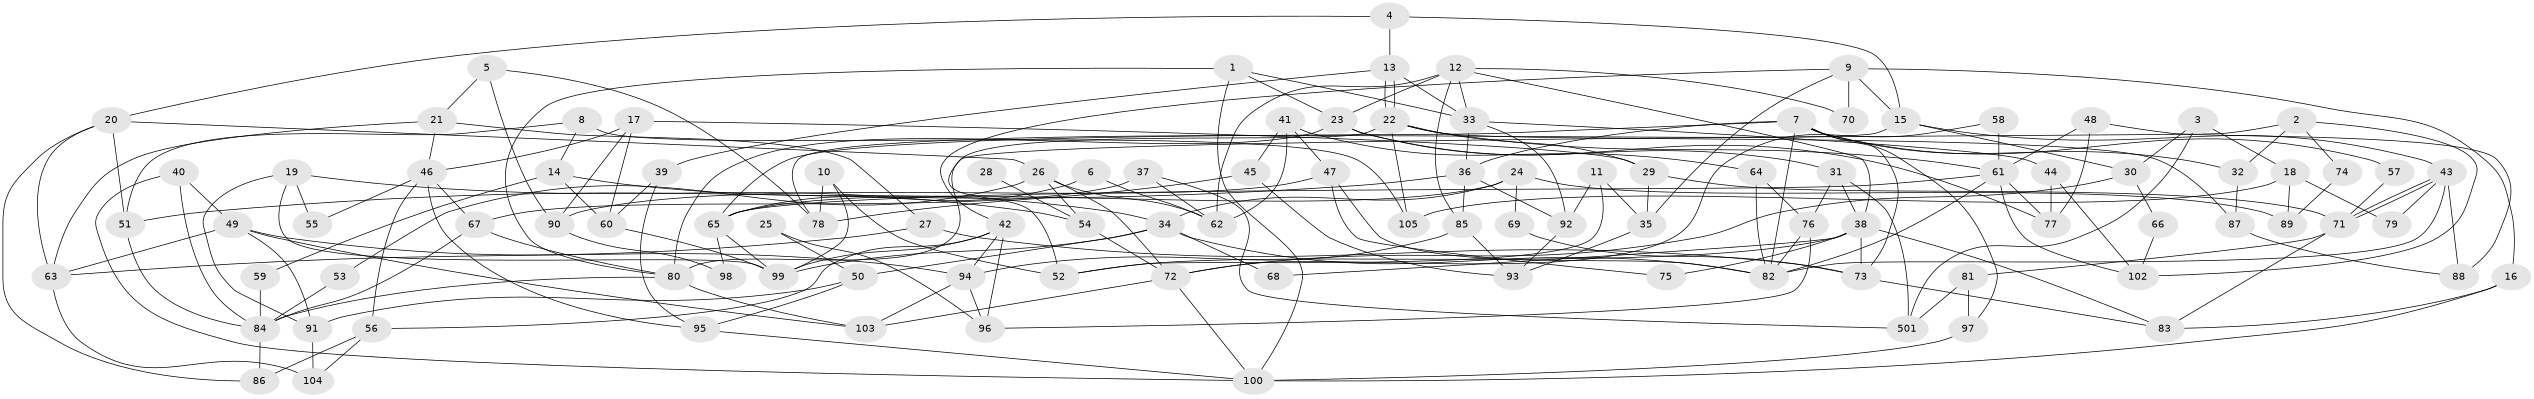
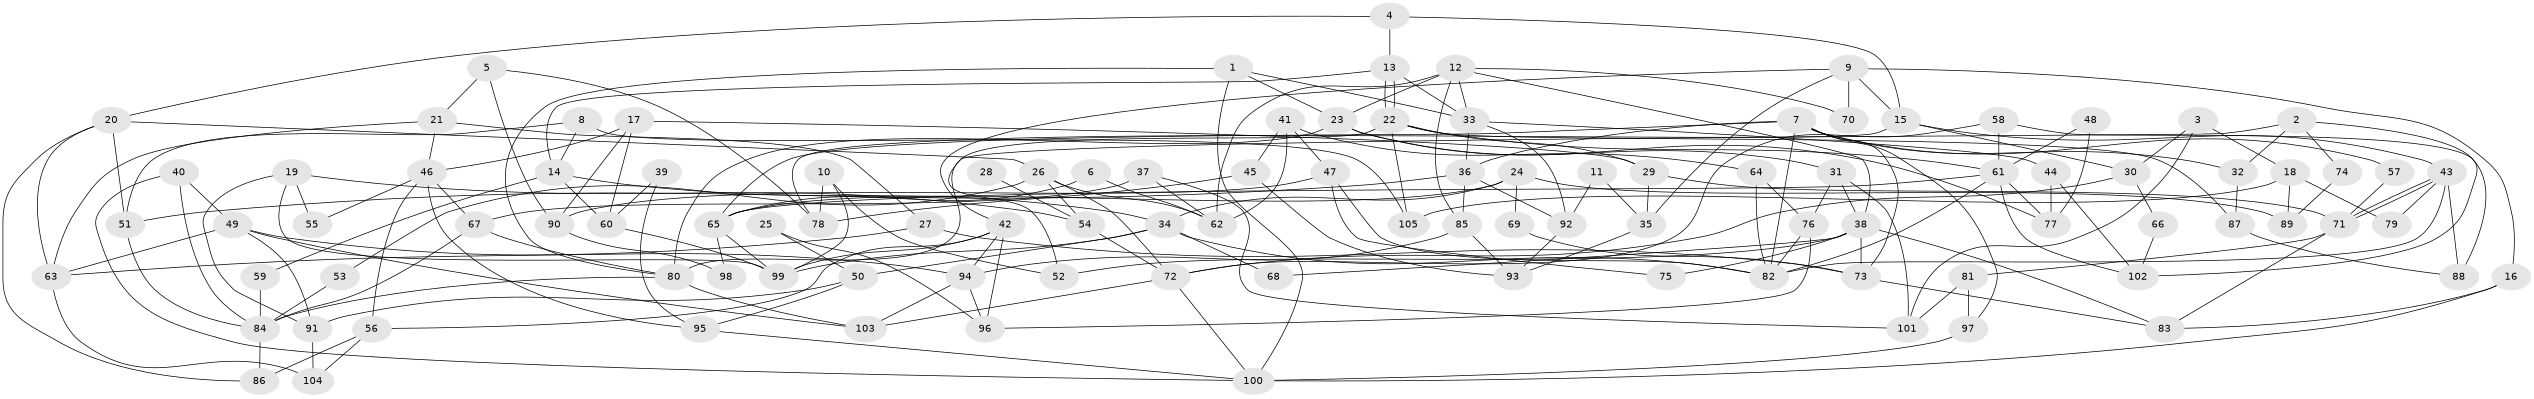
edge "13" -- "39": now "13" -- "14"
edge "48" -- "88": now "58" -- "88"
edge "11" -- "52": removed
node "501": label "501" -> "101"
